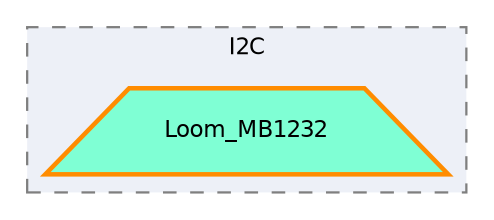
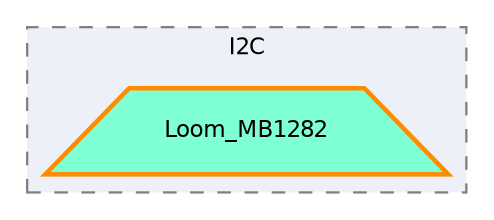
node "Loom_MB1232": label "Loom_MB1232" -> "Loom_MB1282"
